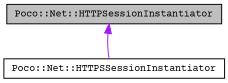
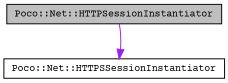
edge "Poco::Net::HTTPSSessionInstantiator" -> "Poco::Net::HTTPSessionInstantiator": reversed
